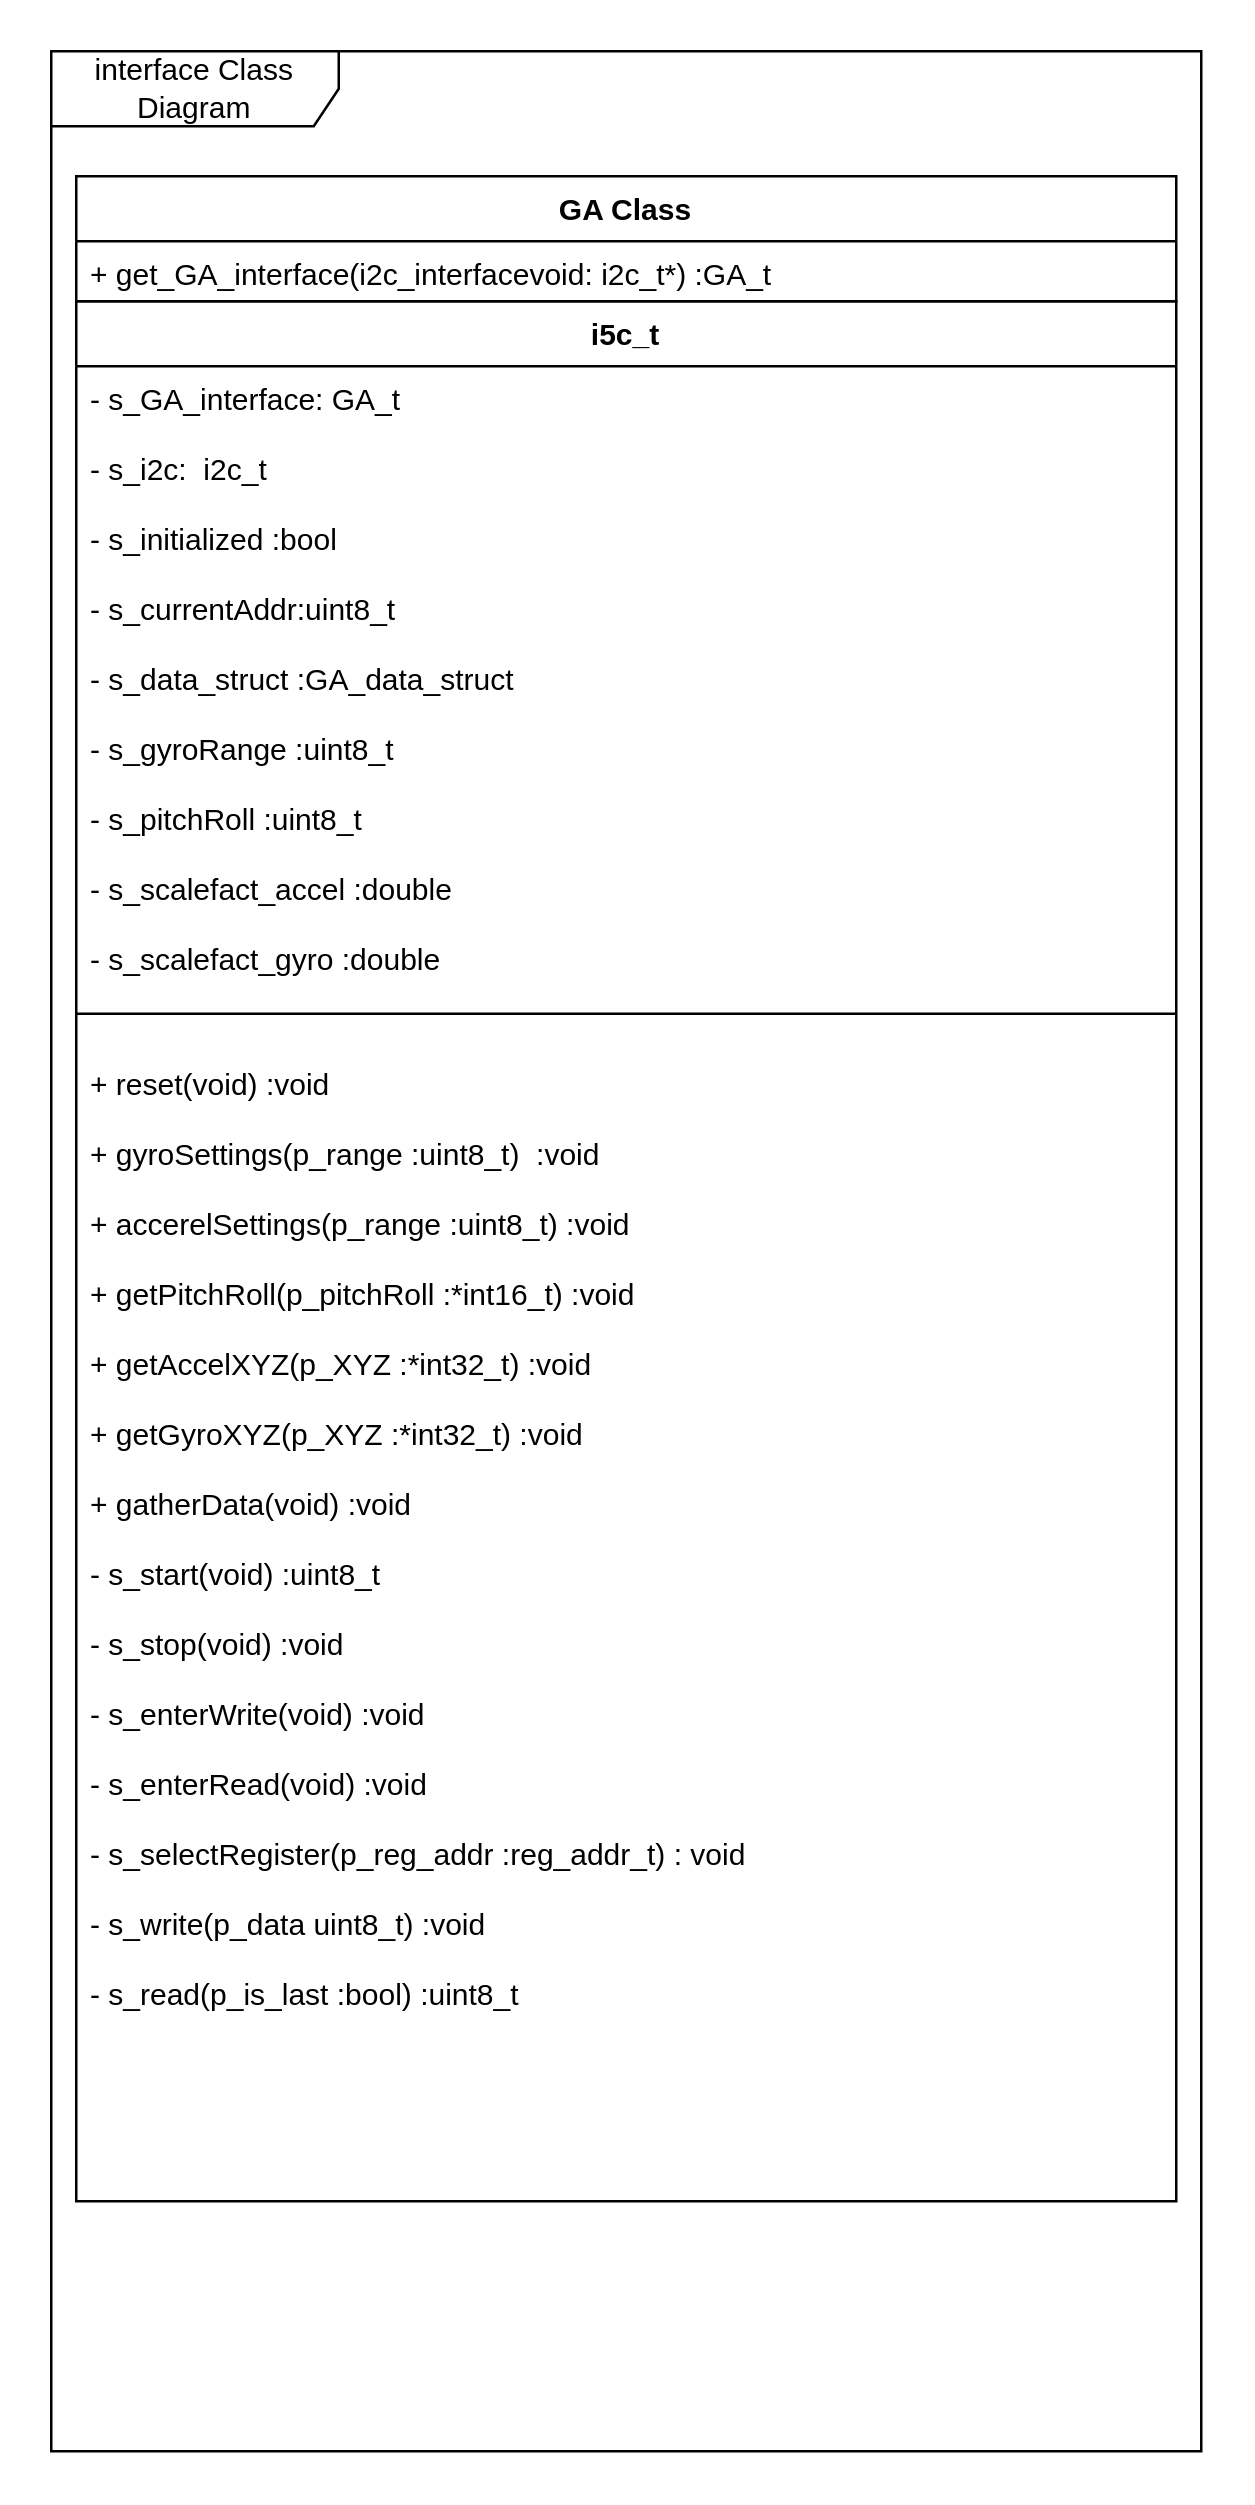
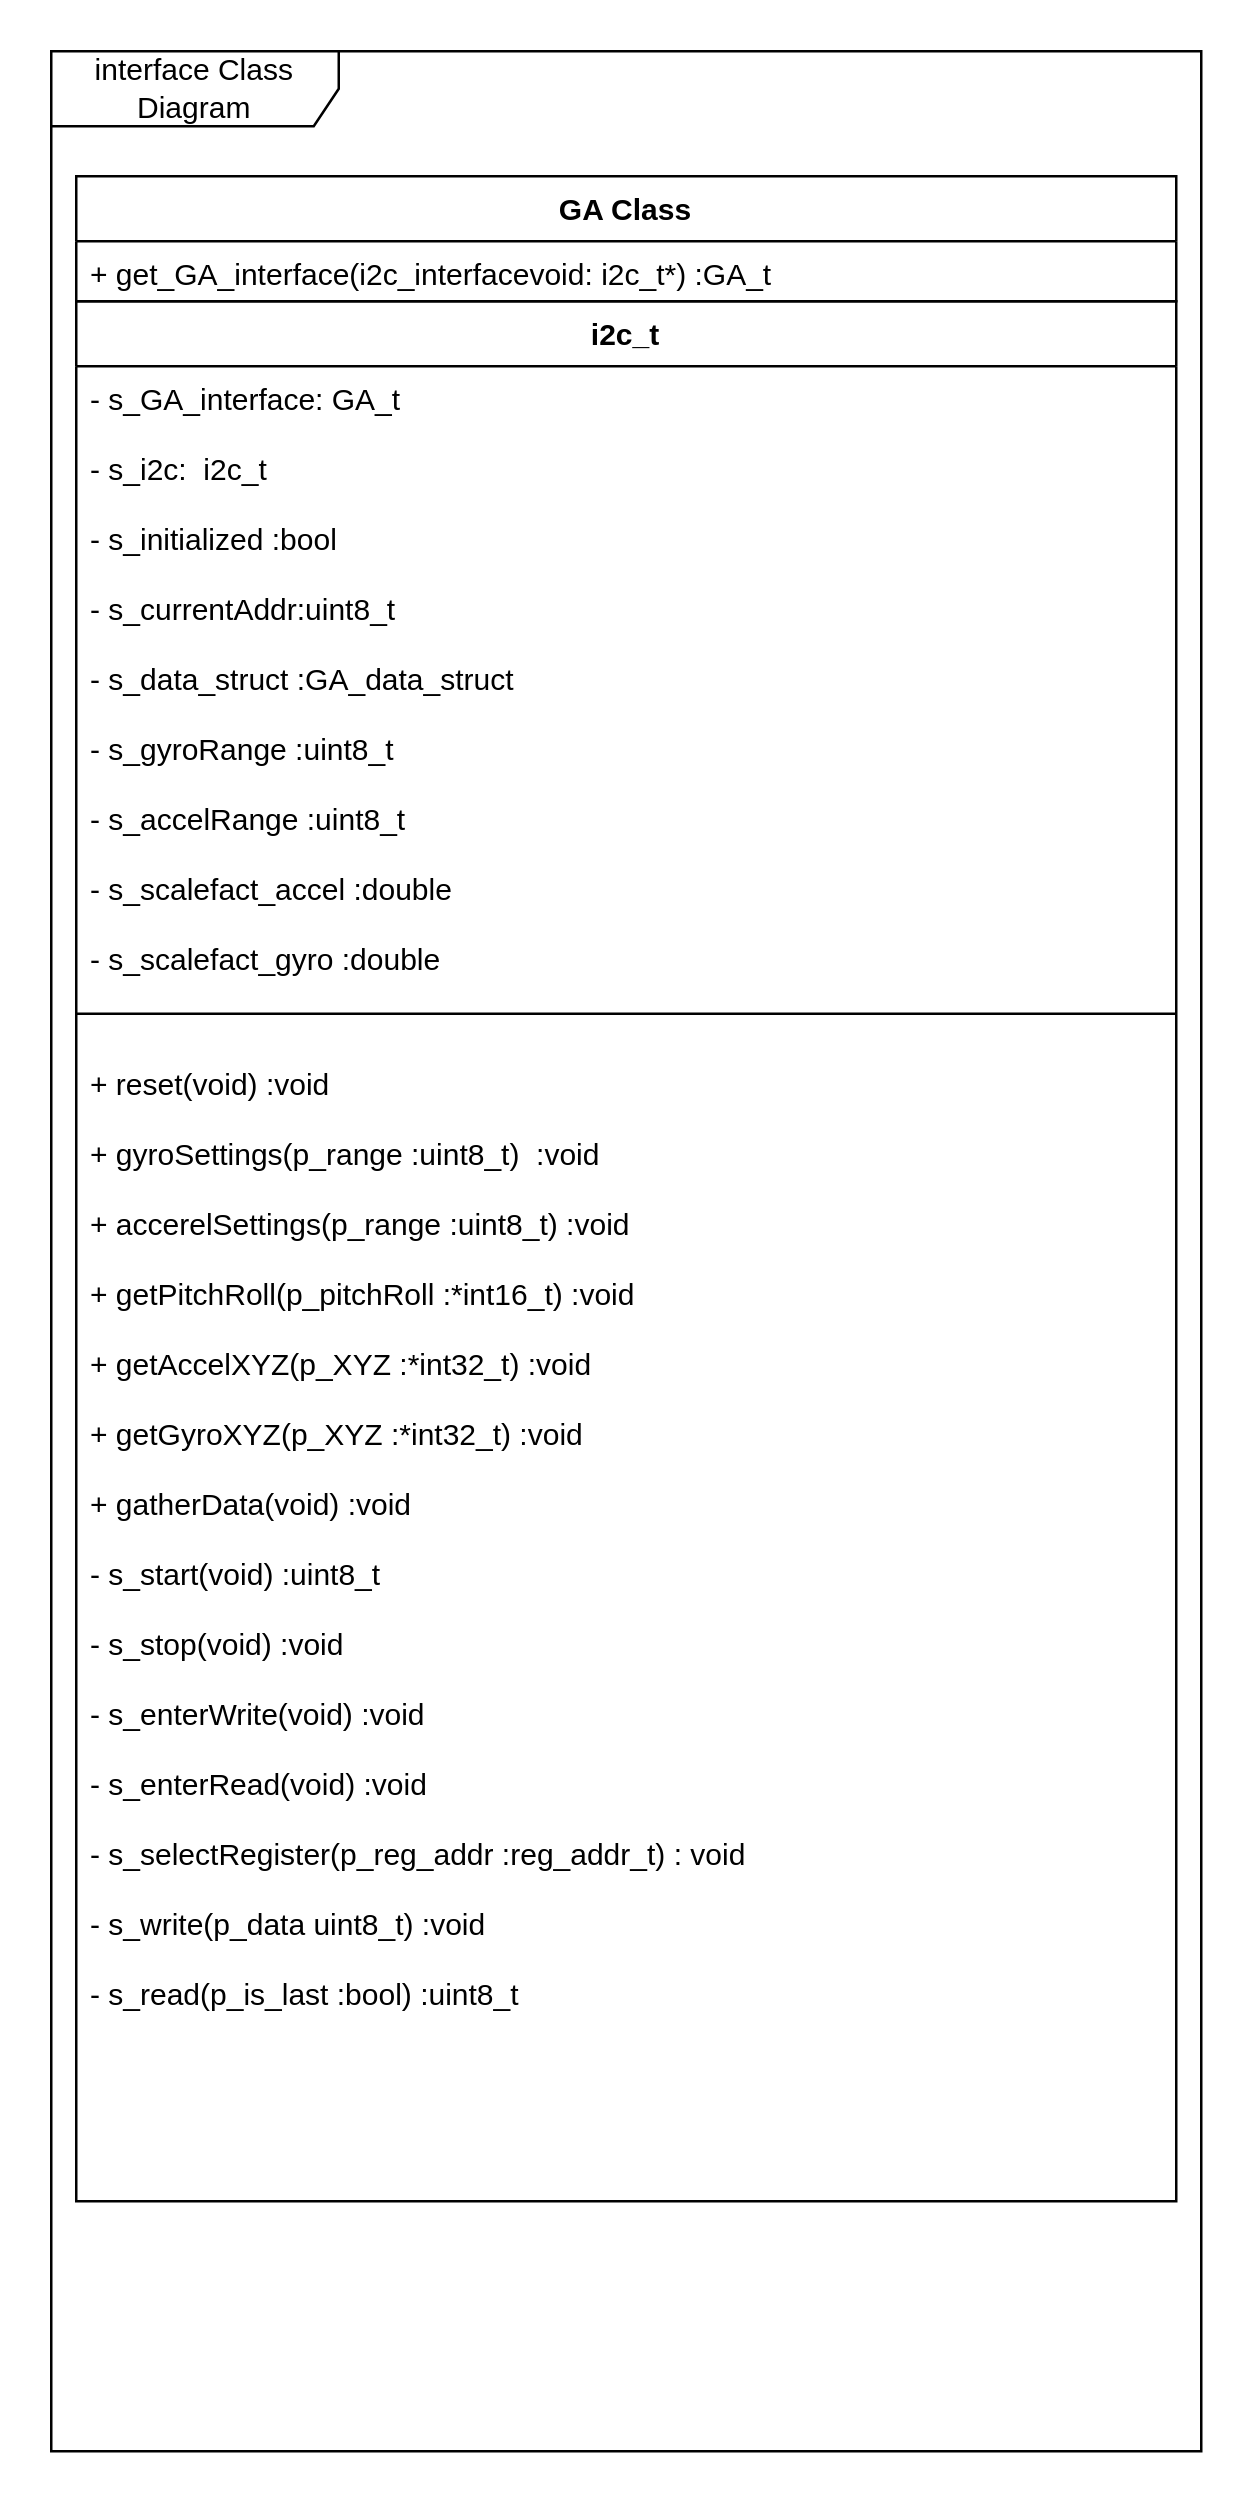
node "i5c_t": label "i5c_t" -> "i2c_t"
node "- s_GA_interface: GA_t - s_i2c: i2c_t - s_initialized :bool - s_currentAddr:uint8_t - s_data_struct :GA_data_struct - s_gyroRange :uint8_t - s_pitchRoll :uint8_t - s_scalefact_accel :double - s_scalefact_gyro :double": label "- s_GA_interface: GA_t - s_i2c: i2c_t - s_initialized :bool - s_currentAddr:uint8_t - s_data_struct :GA_data_struct - s_gyroRange :uint8_t - s_pitchRoll :uint8_t - s_scalefact_accel :double - s_scalefact_gyro :double" -> "- s_GA_interface: GA_t - s_i2c: i2c_t - s_initialized :bool - s_currentAddr:uint8_t - s_data_struct :GA_data_struct - s_gyroRange :uint8_t - s_accelRange :uint8_t - s_scalefact_accel :double - s_scalefact_gyro :double"
